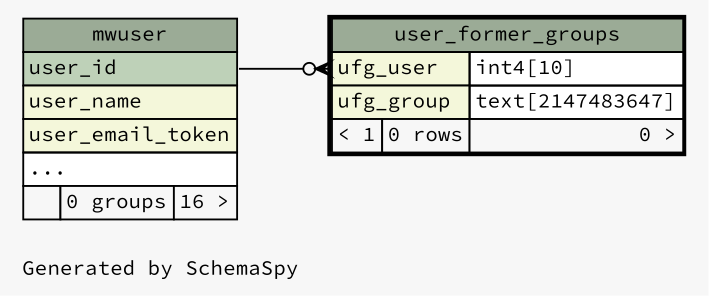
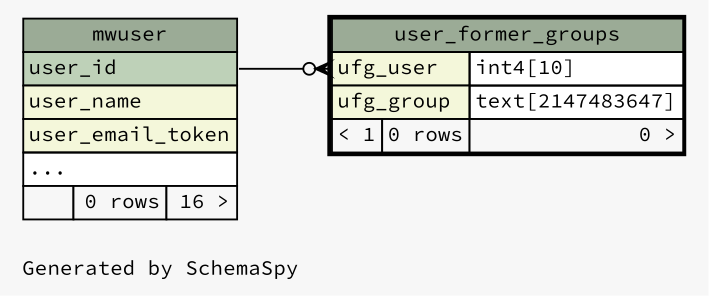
node "mwuser": text "0 groups" -> "0 rows"
